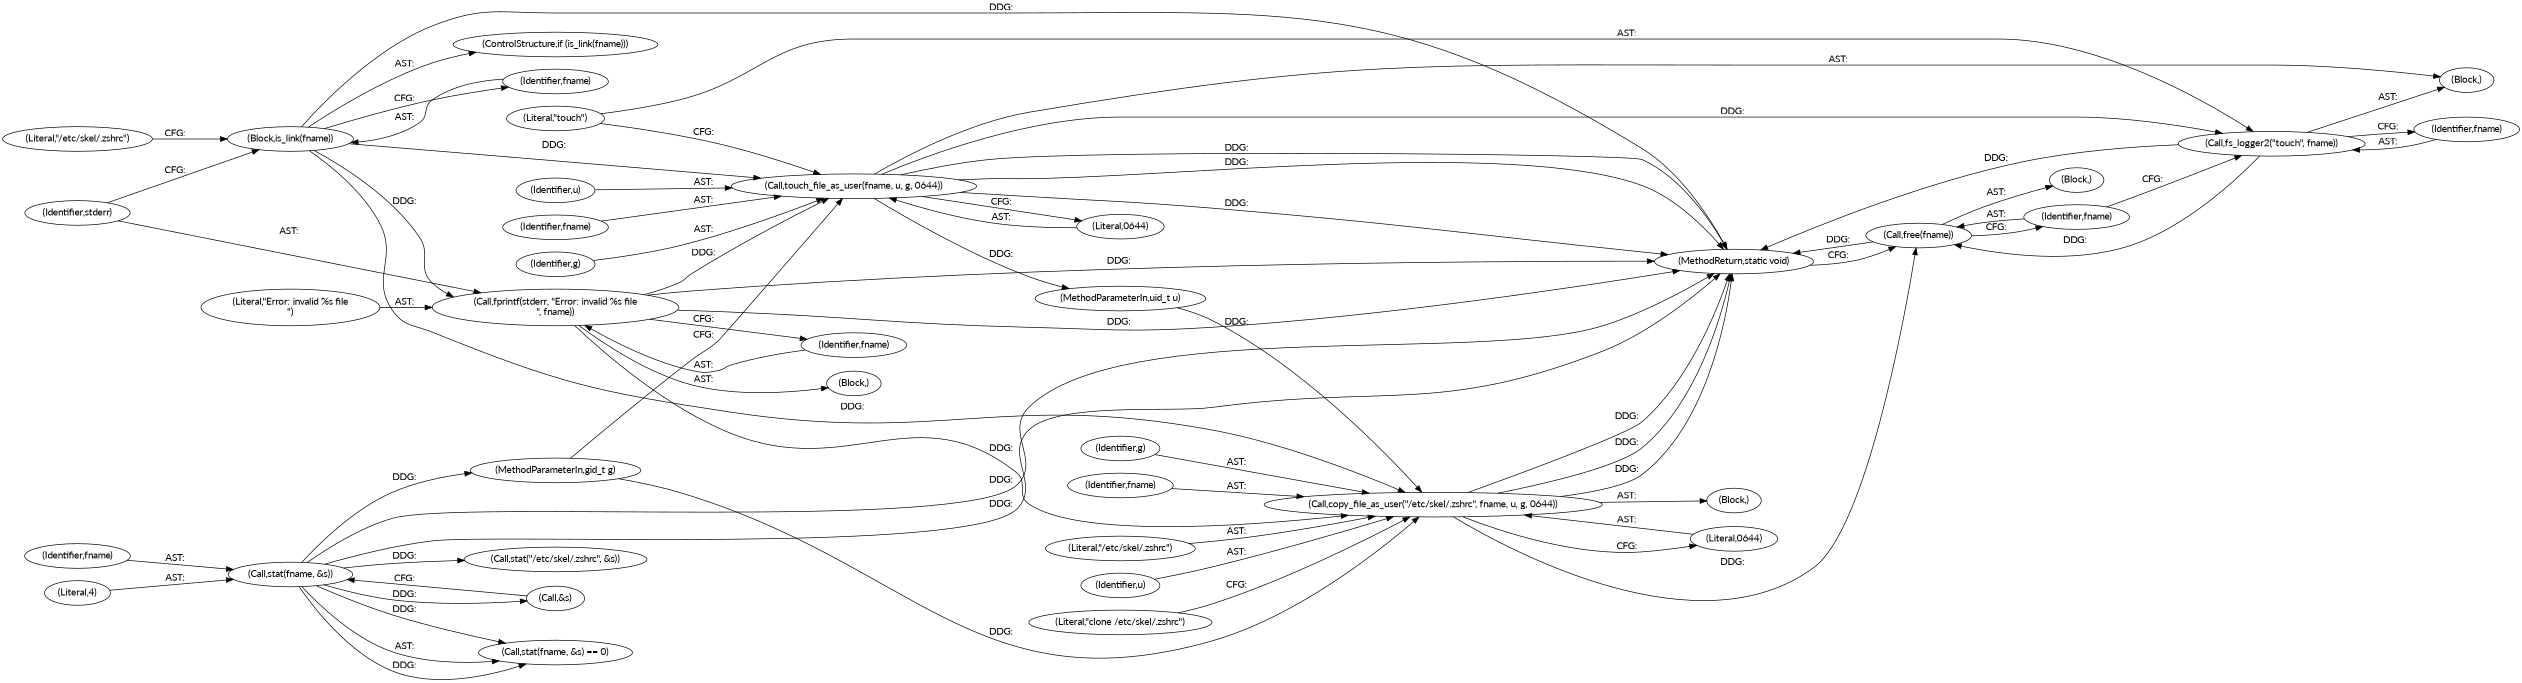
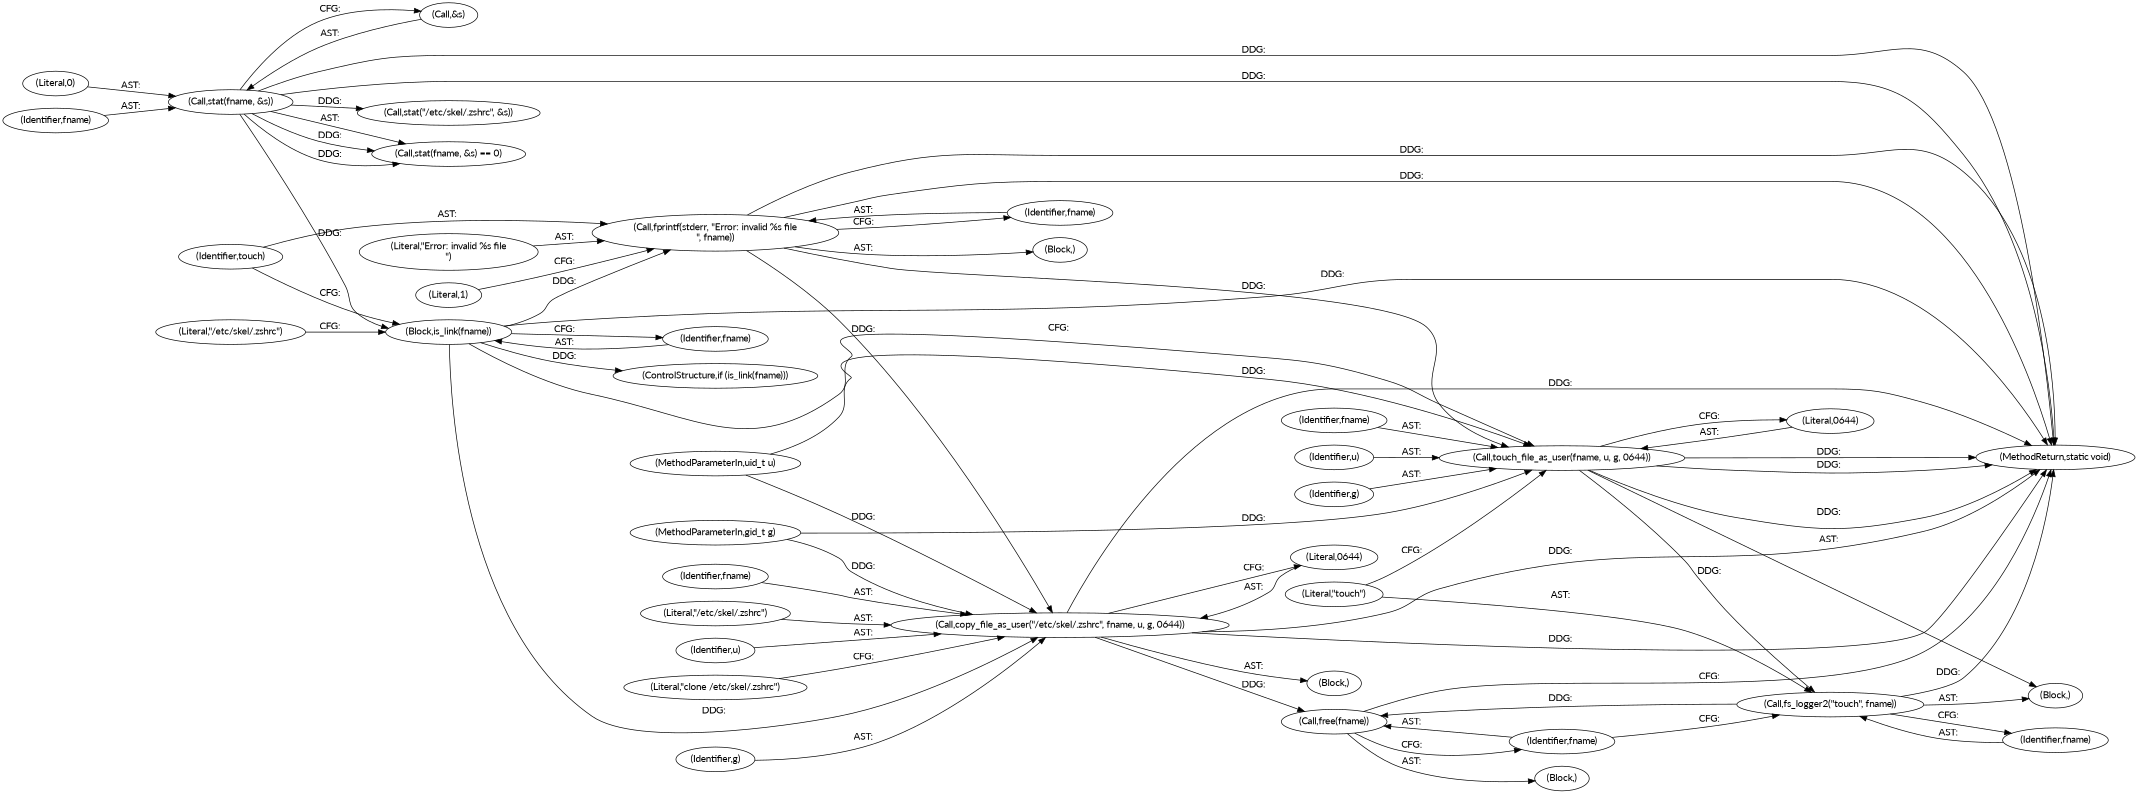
edge "(Block,is_link(fname))" -> "(ControlStructure,if (is_link(fname)))": label "AST: " -> "DDG: "
edge "(Block,is_link(fname))" -> "(Call,touch_file_as_user(fname, u, g, 0644))": label "DDG: " -> "CFG: "
node "(Identifier,stderr)": label "(Identifier,stderr)" -> "(Identifier,touch)"
edge "(Call,free(fname))" -> "(MethodReturn,static void)": label "DDG: " -> "CFG: "
edge "(Call,touch_file_as_user(fname, u, g, 0644))" -> "(MethodParameterIn,uid_t u)": reversed
edge "(MethodReturn,static void)" -> "(Call,free(fname))": removed, label "CFG:"
node "(Literal,1)": added
edge "(MethodParameterIn,gid_t g)" -> "(Call,touch_file_as_user(fname, u, g, 0644))": label "CFG: " -> "DDG: "
edge "(Call,stat(fname, &s))" -> "(MethodParameterIn,gid_t g)": now "(Call,stat(fname, &s))" -> "(Block,is_link(fname))"
edge "(Call,&s)" -> "(Call,stat(fname, &s))": label "CFG: " -> "AST: "
node "(Literal,4)": label "(Literal,4)" -> "(Literal,0)"
edge "(Call,stat(fname, &s))" -> "(Call,&s)": label "DDG: " -> "CFG: "
